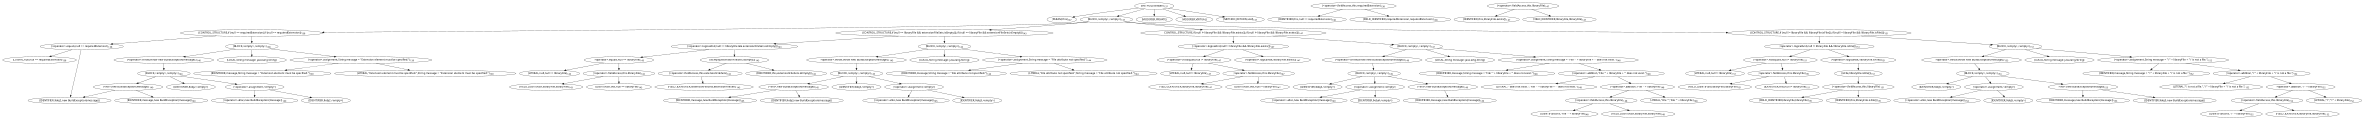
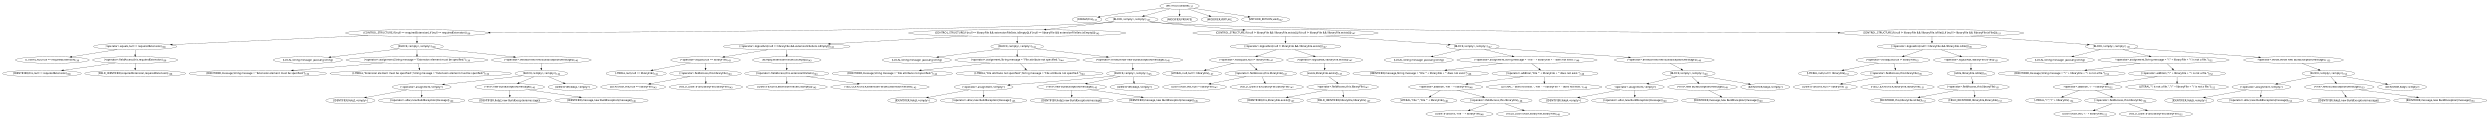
edge "(isEmpty,extensionFileSets.isEmpty())" -> "(IDENTIFIER,this,extensionFileSets.isEmpty())": now "(<operator>.fieldAccess,this.extensionFileSets)" -> "(IDENTIFIER,this,extensionFileSets.isEmpty())"
edge "(<operator>.equals,null == requiredExtension)" -> "(IDENTIFIER,$obj2,new BuildException(message))": now "(<operator>.equals,null == requiredExtension)" -> "(<operator>.fieldAccess,this.requiredExtension)"
node "(exists,libraryFile.exists())": added
